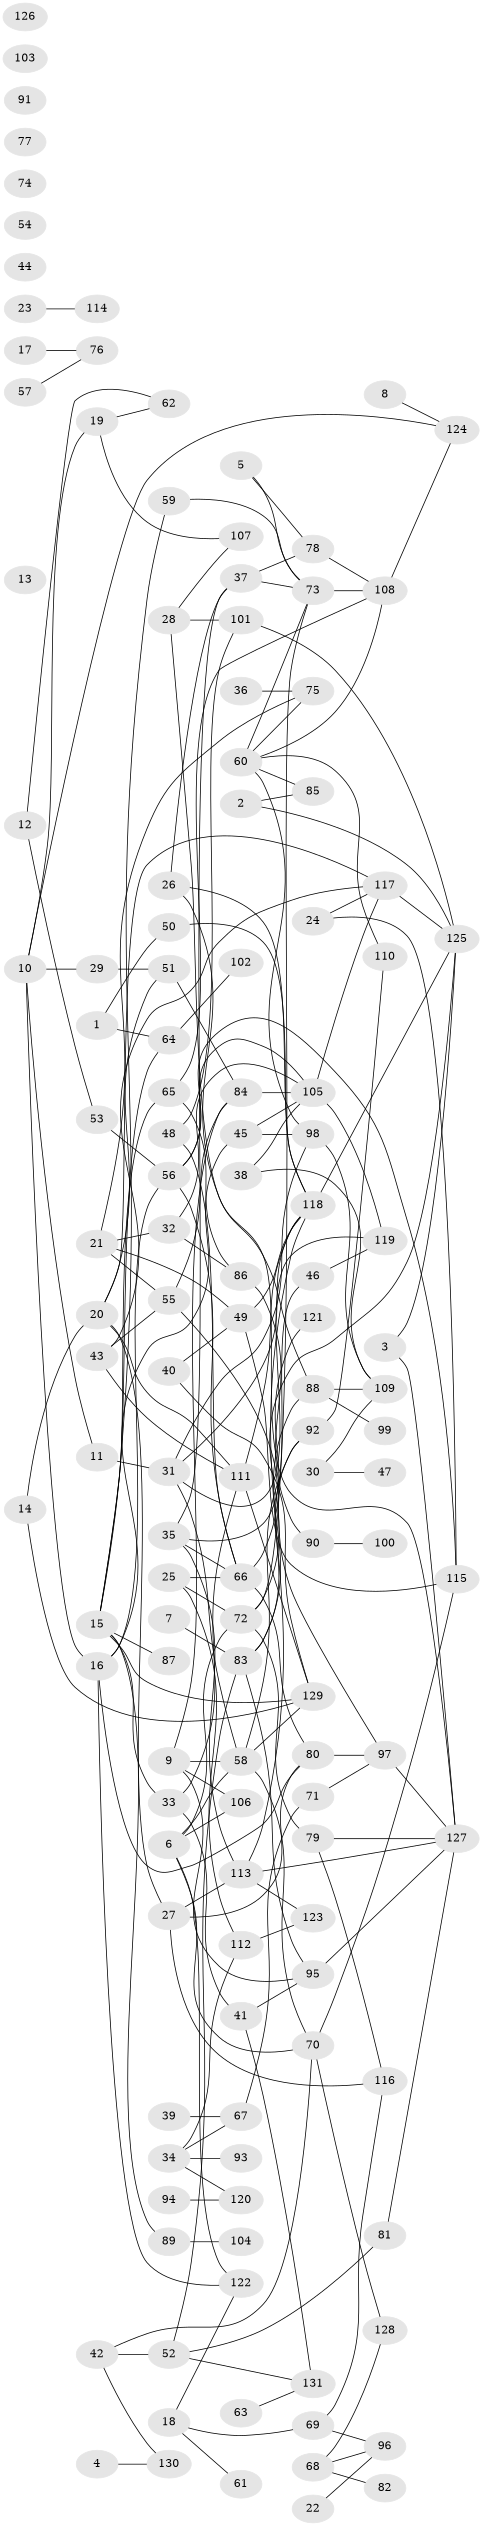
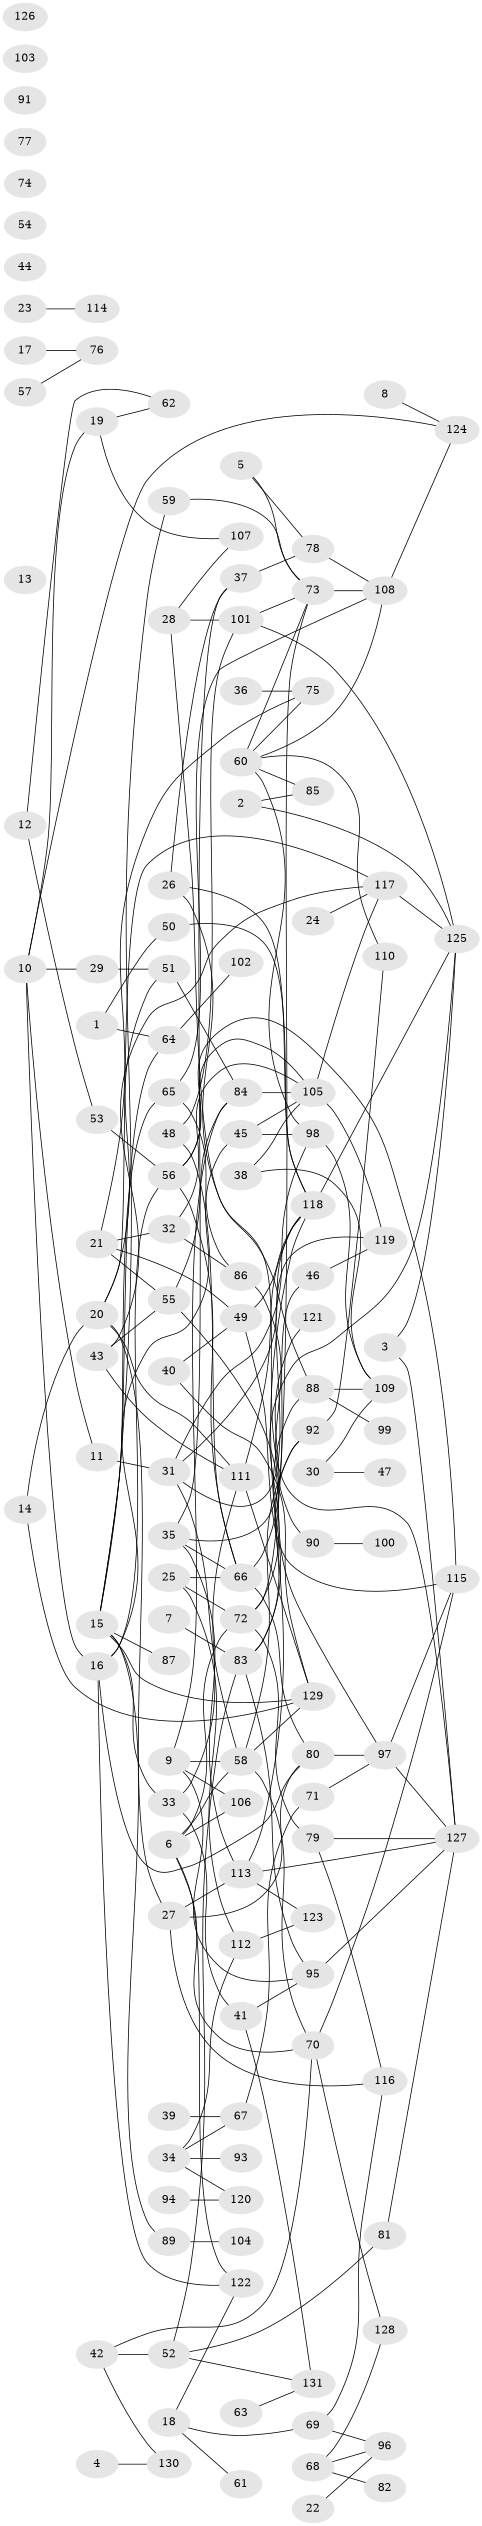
edge "37" -- "73": now "101" -- "73"
edge "24" -- "115": now "97" -- "115"
